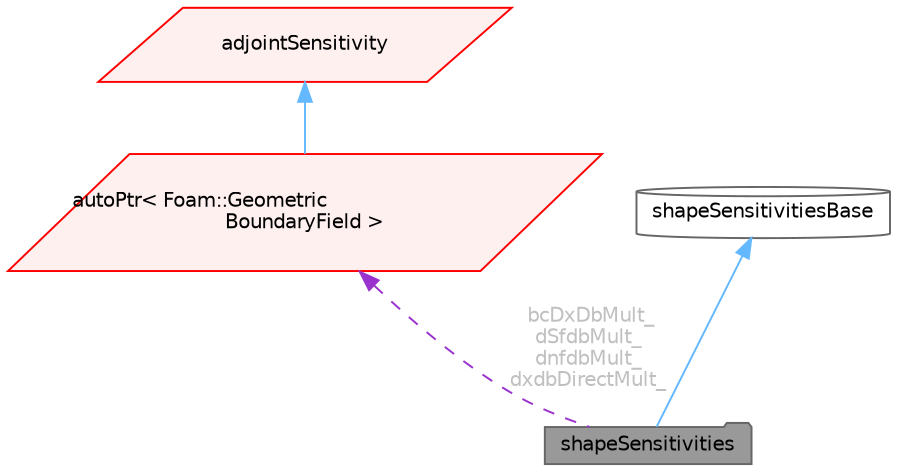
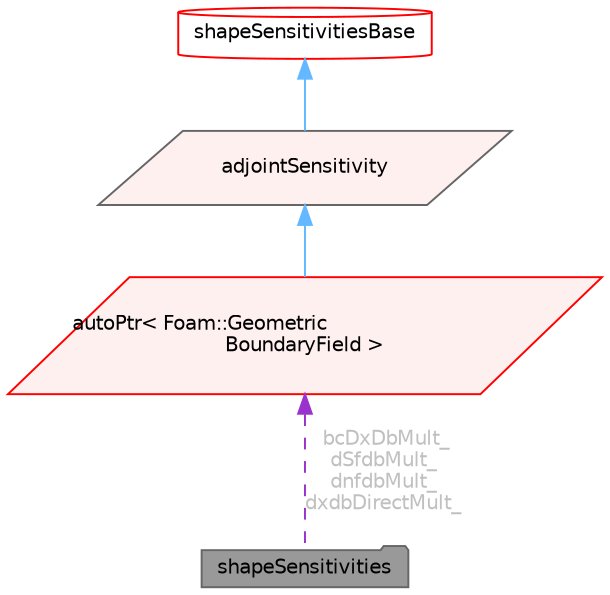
node "adjointSensitivity": color red -> gray40
node "shapeSensitivitiesBase": color gray40 -> red
edge "shapeSensitivities" -> "shapeSensitivitiesBase": now "adjointSensitivity" -> "shapeSensitivitiesBase"
